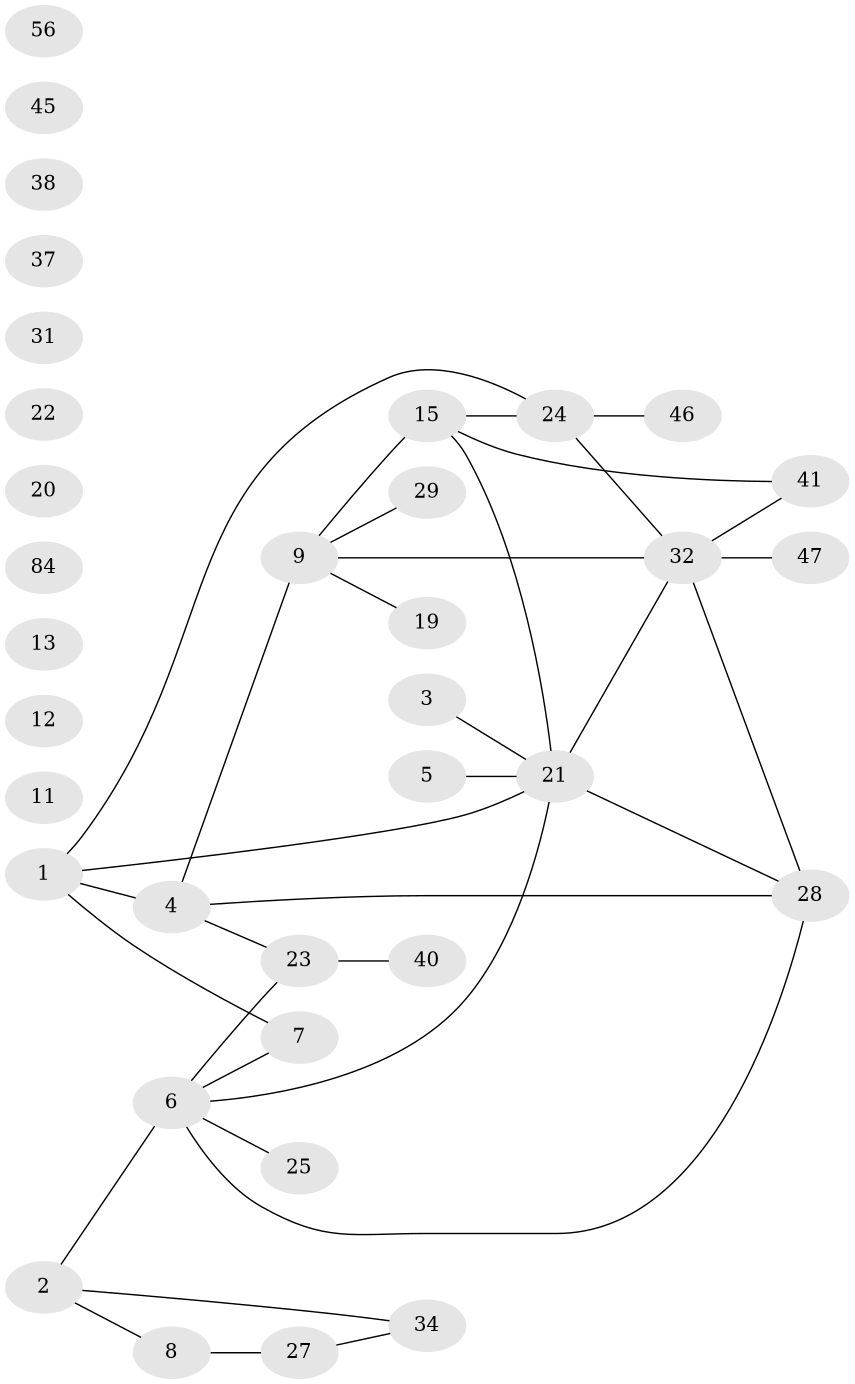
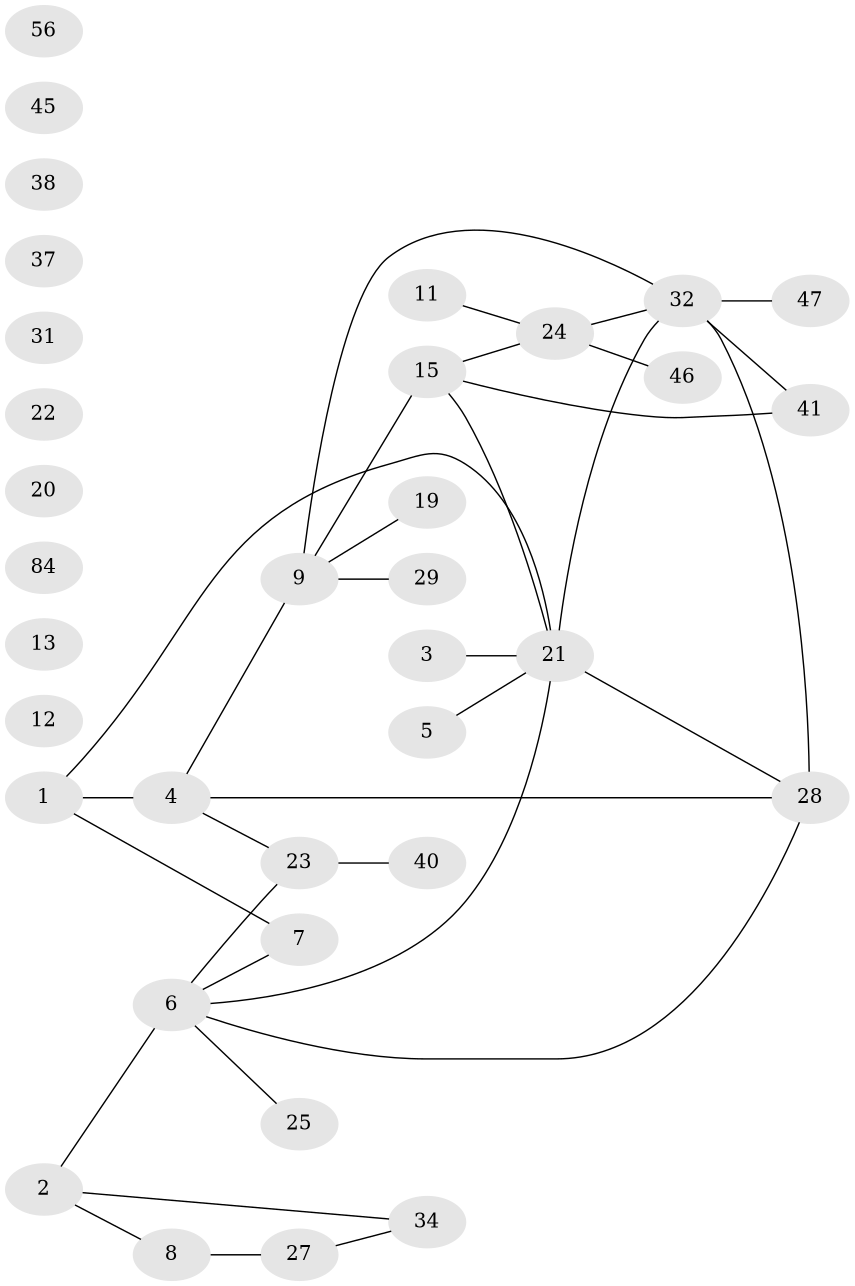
edge "24" -- "1": now "24" -- "11"
